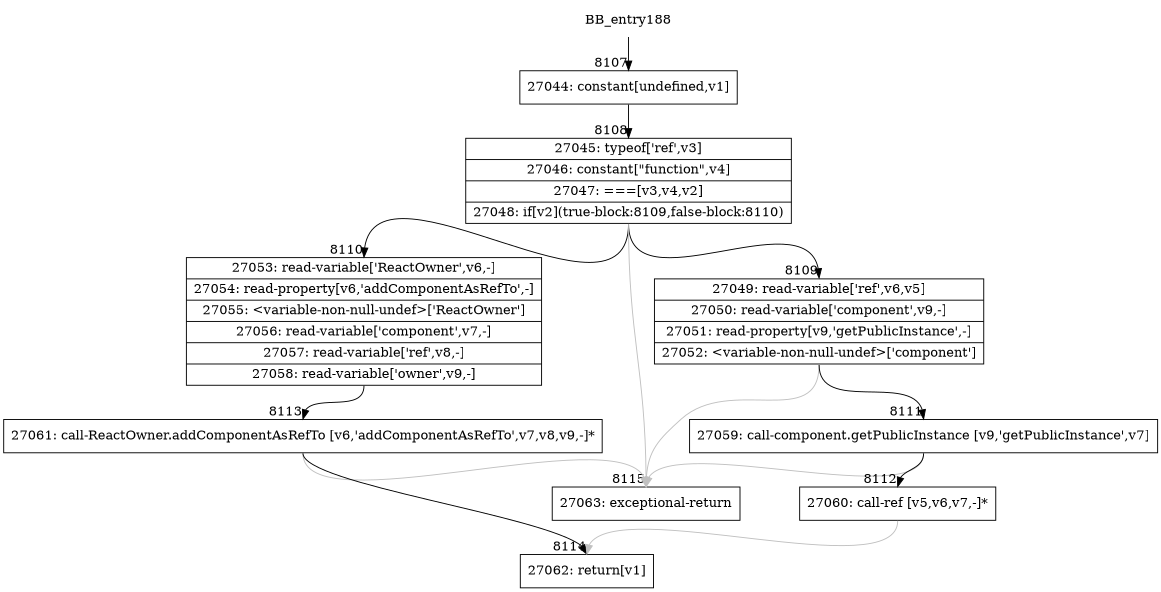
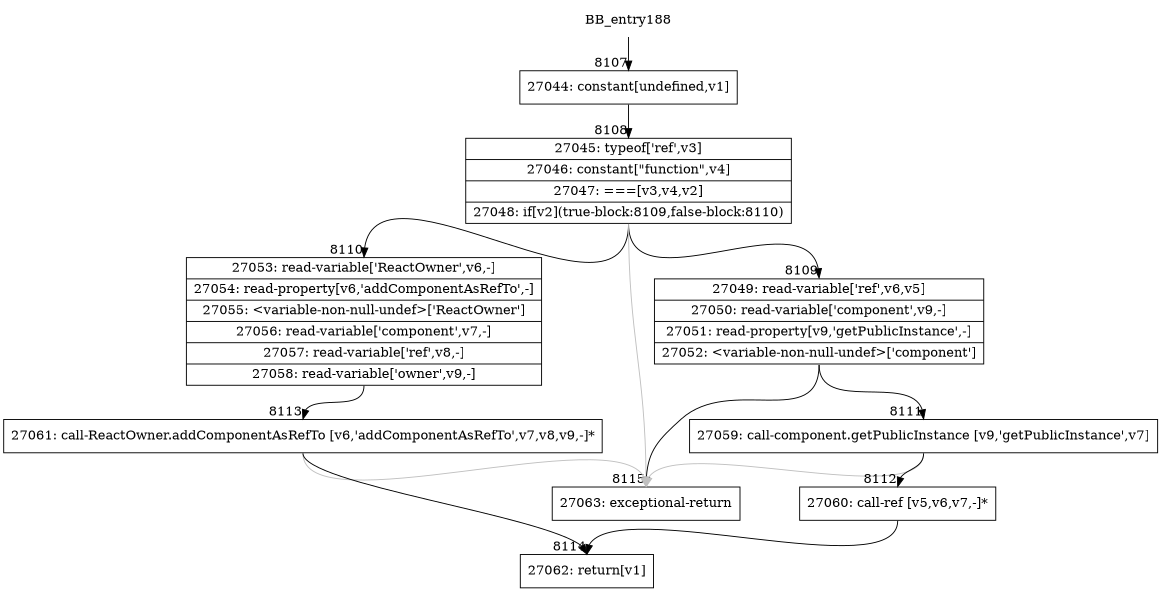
edge "27049: read-variable['ref',v6,v5]" -> "27063: exceptional-return": color gray -> black
edge "27060: call-ref [v5,v6,v7,-]*" -> "27062: return[v1]": color gray -> black
